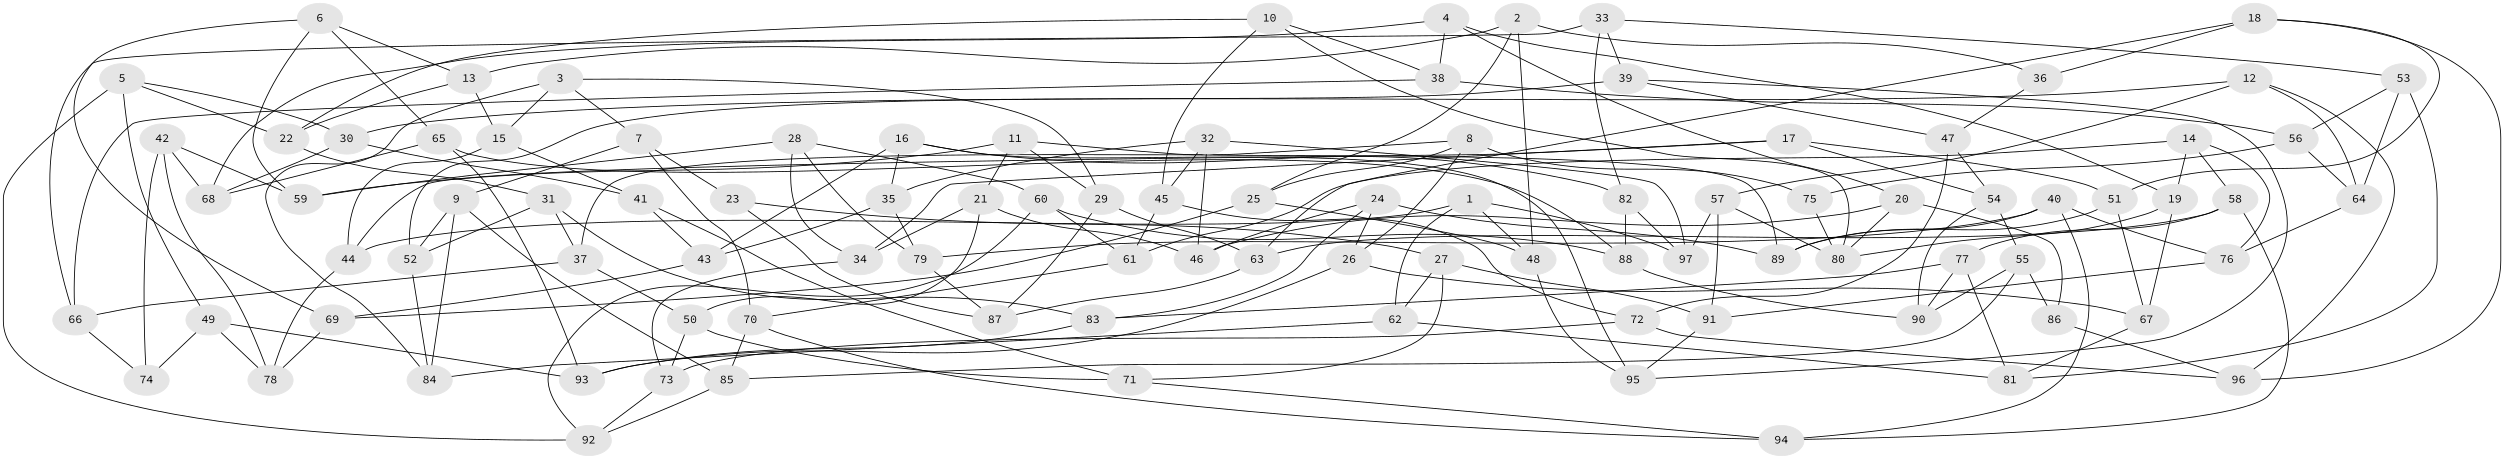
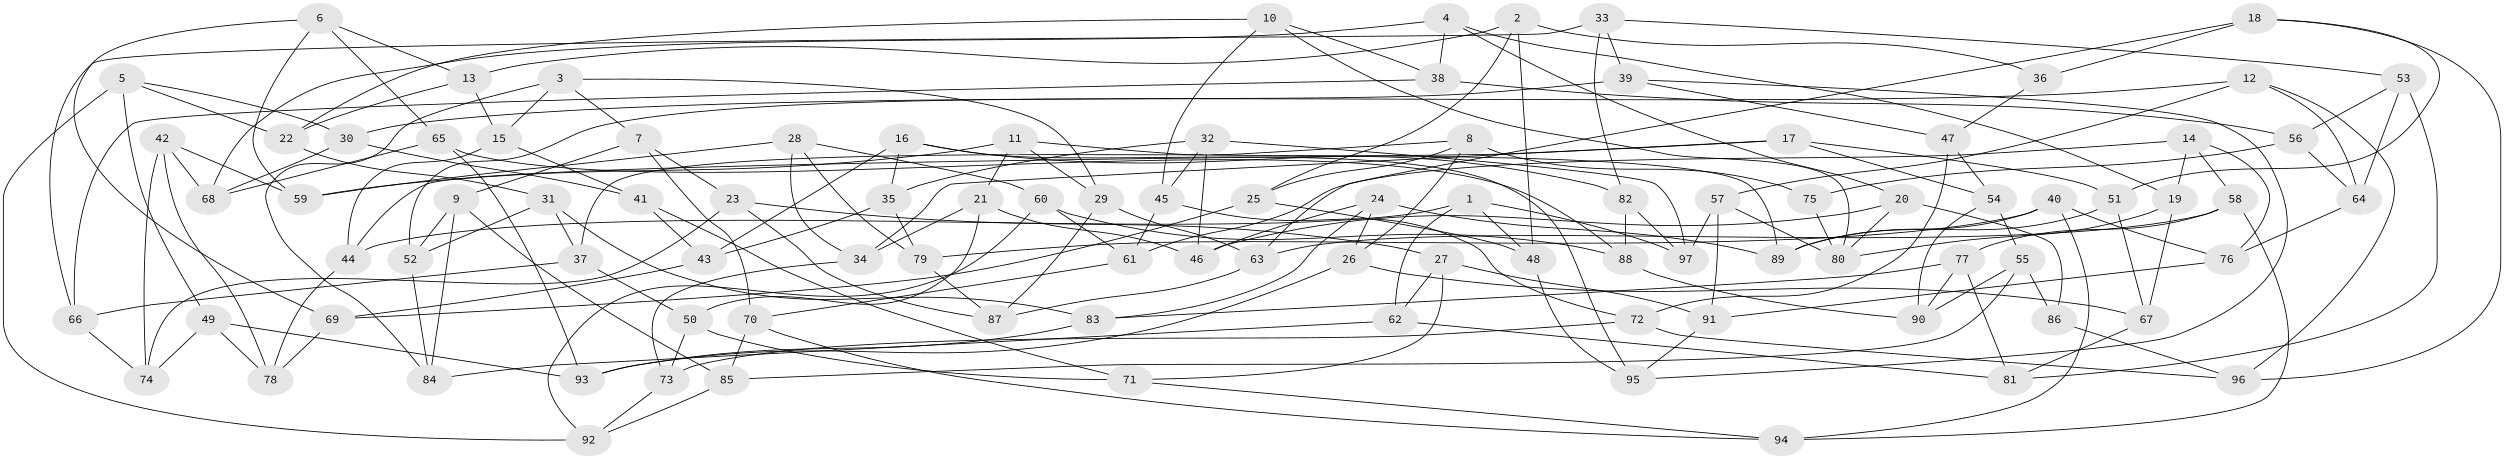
edge "23" -- "74": added
